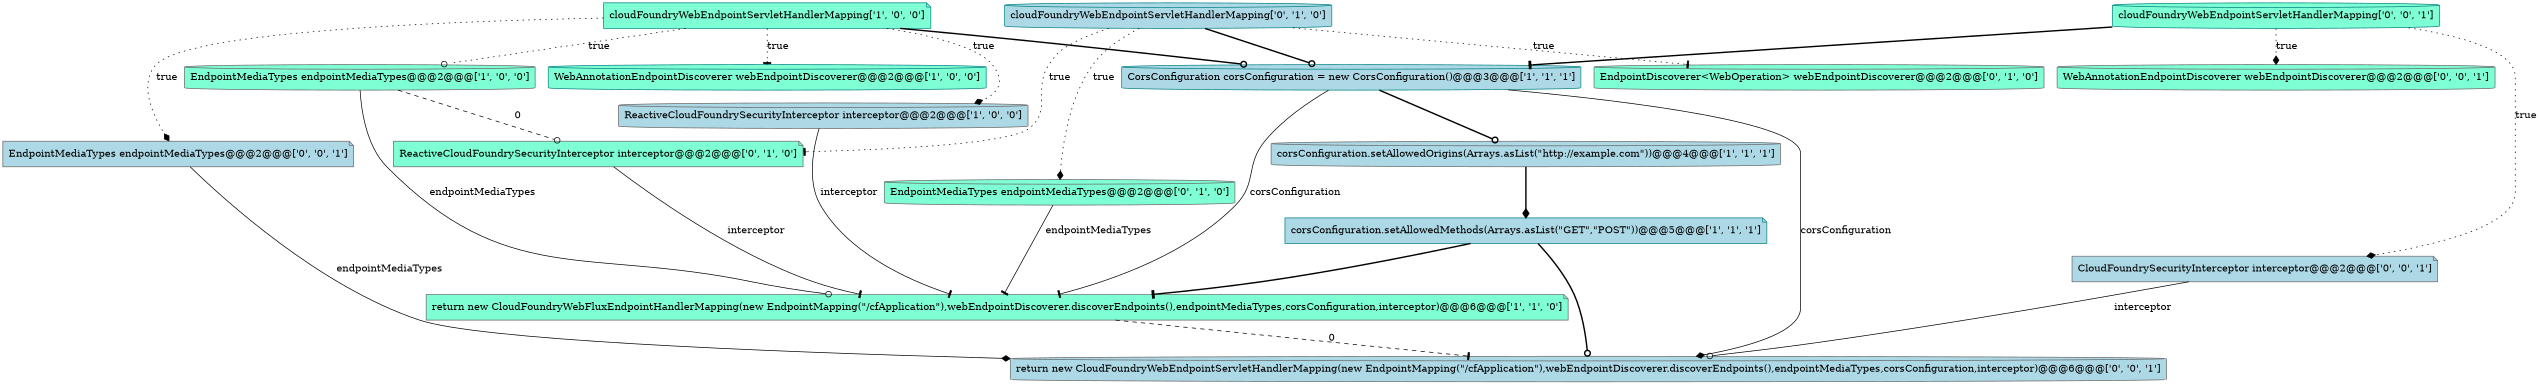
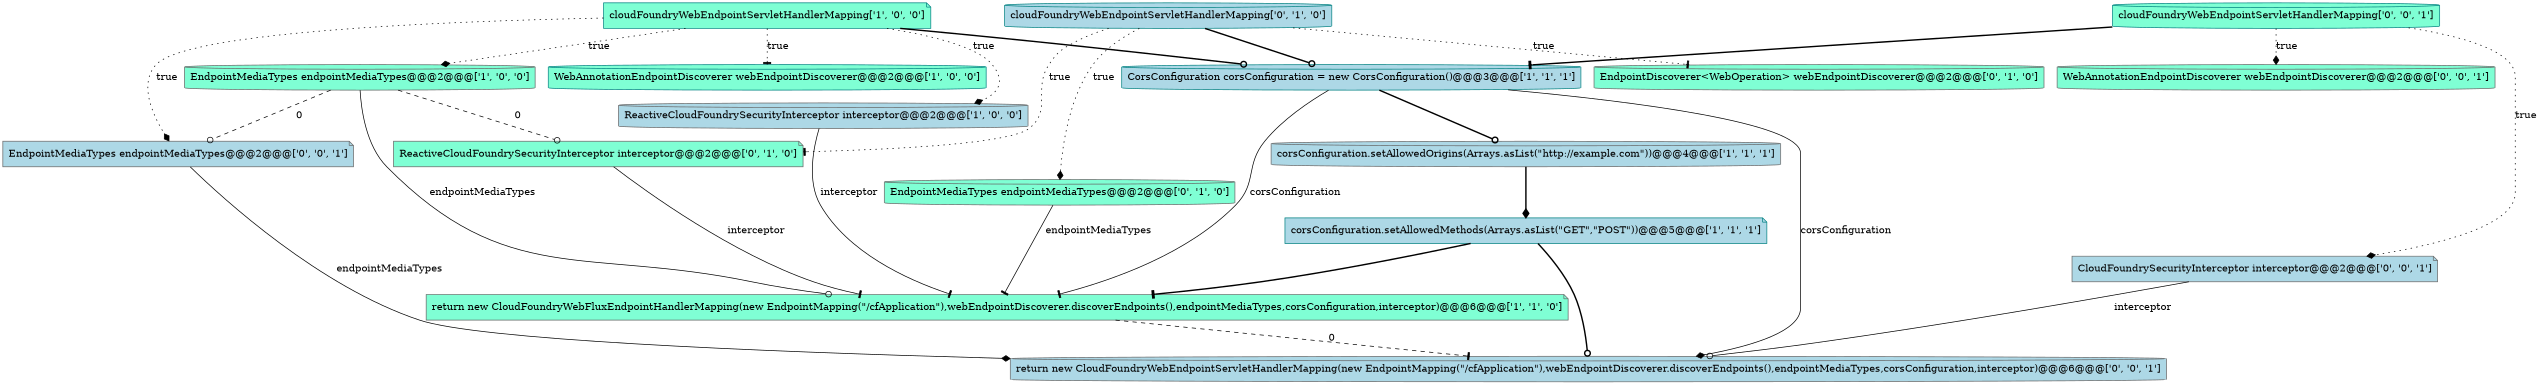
edge "cloudFoundryWebEndpointServletHandlerMapping['1', '0', '0']" -> "EndpointMediaTypes endpointMediaTypes@@@2@@@['1', '0', '0']": arrowhead odot -> diamond
edge "EndpointMediaTypes endpointMediaTypes@@@2@@@['1', '0', '0']" -> "EndpointMediaTypes endpointMediaTypes@@@2@@@['0', '0', '1']": added, label "0"
